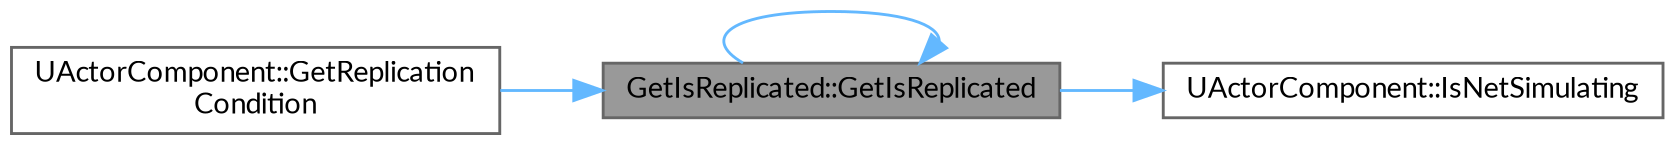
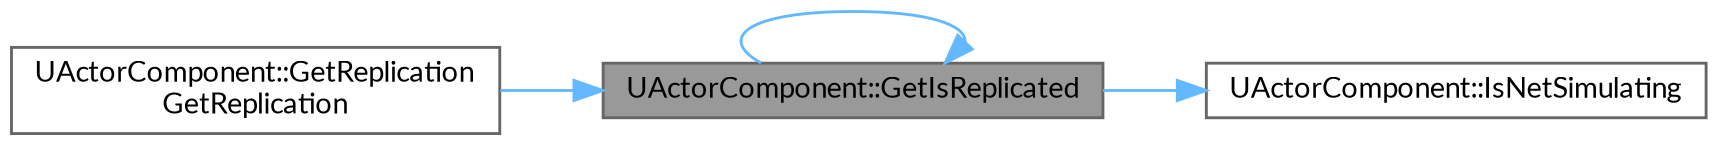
node "UActorComponent::GetReplication Condition": label "UActorComponent::GetReplication Condition" -> "UActorComponent::GetReplication GetReplication"
node "GetIsReplicated::GetIsReplicated": label "GetIsReplicated::GetIsReplicated" -> "UActorComponent::GetIsReplicated"
